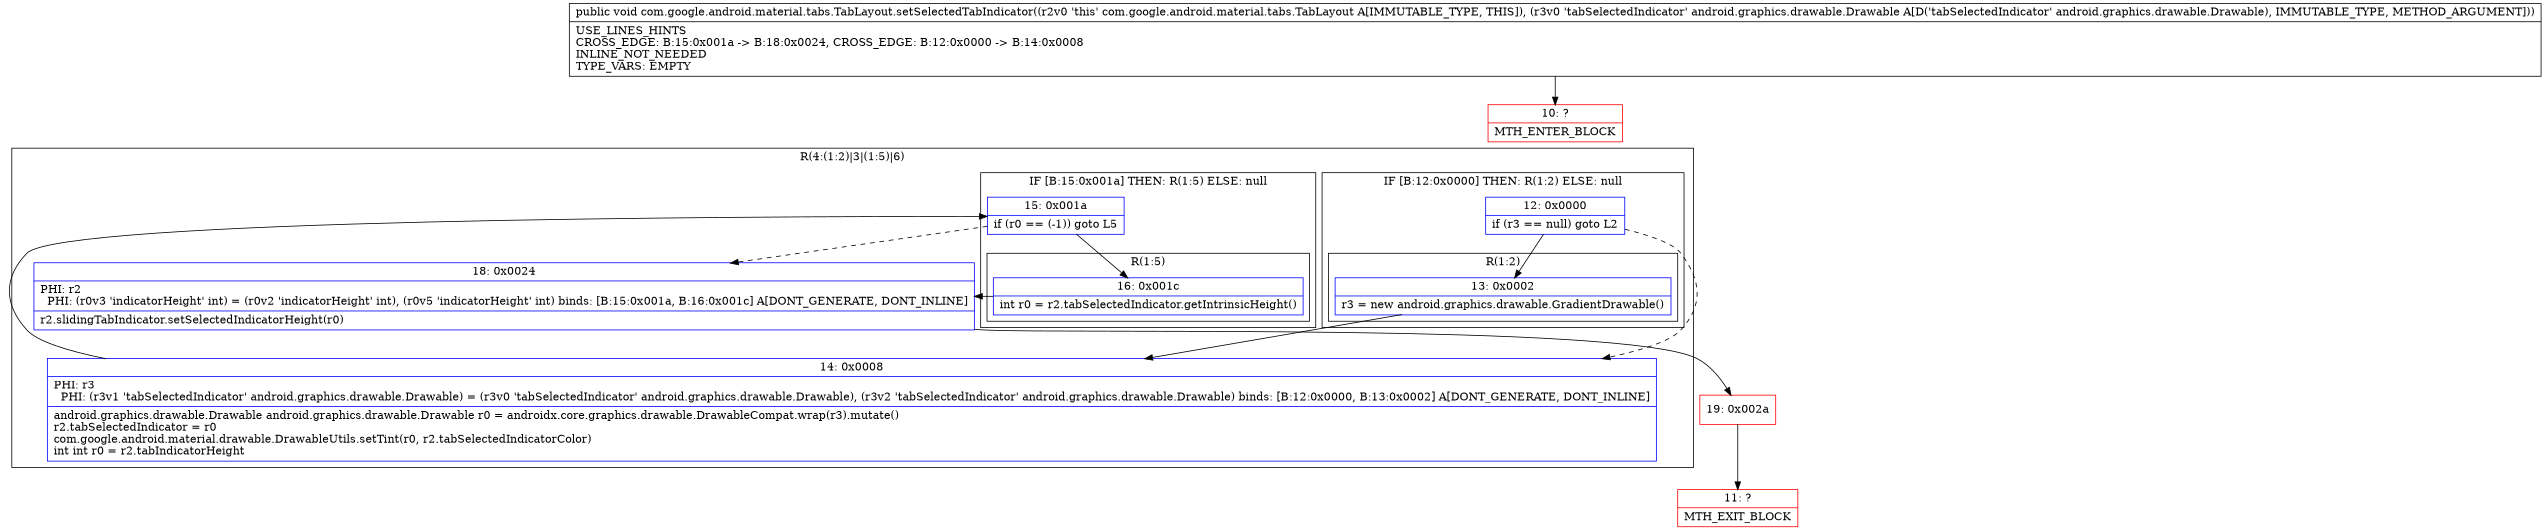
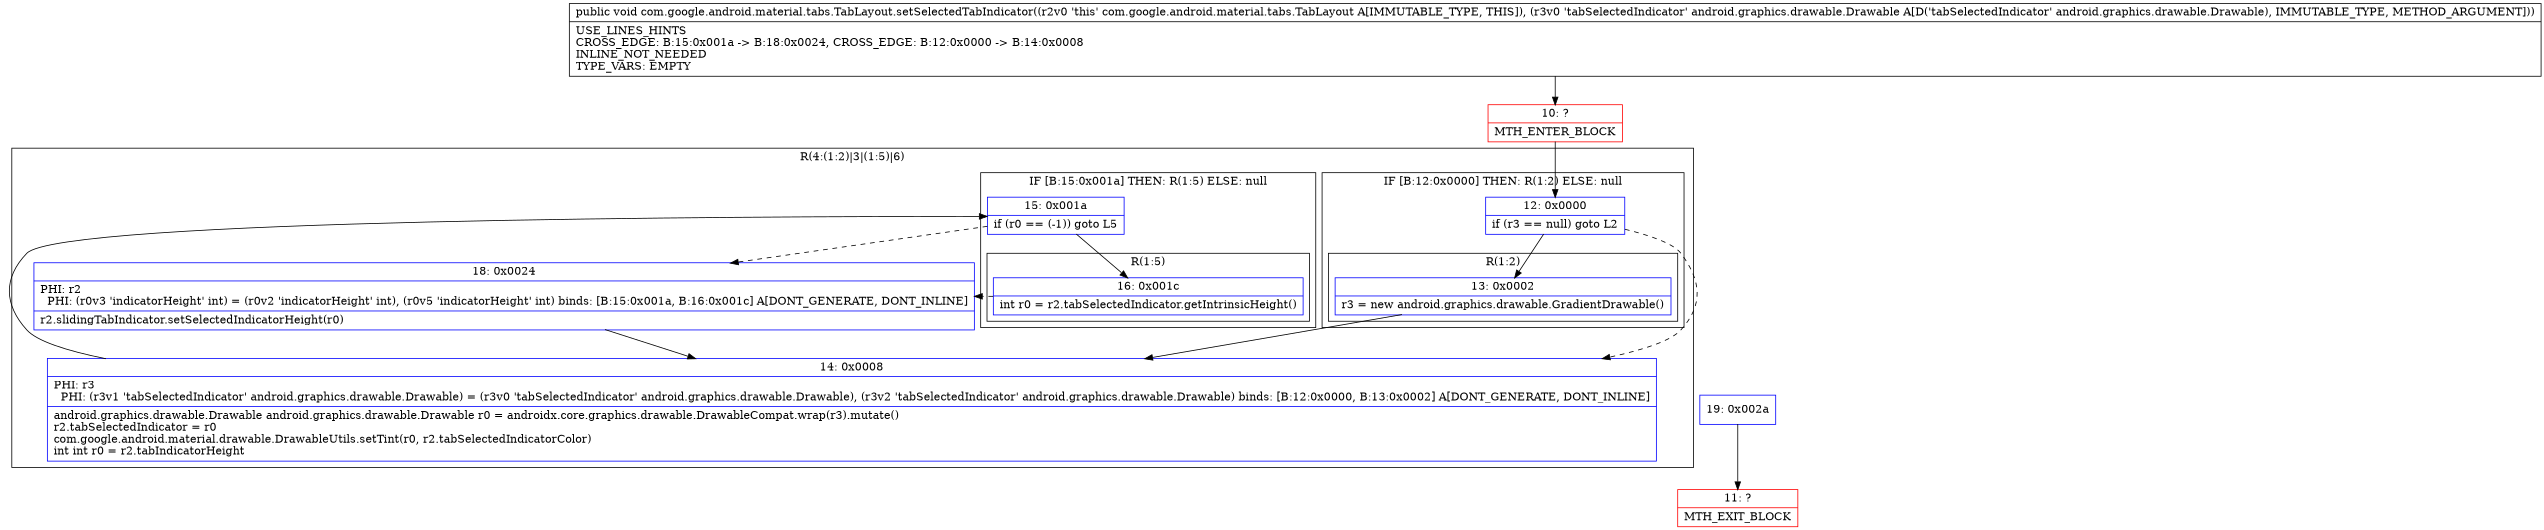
edge "10: ?" -> "12: 0x0000": added
edge "16: 0x001c" -> "18: 0x0024": style solid -> dashed
edge "18: 0x0024" -> "19: 0x002a": now "18: 0x0024" -> "14: 0x0008"
node "19: 0x002a": color red -> blue
